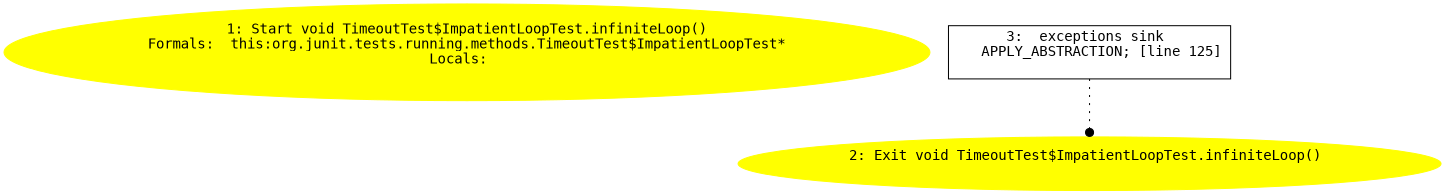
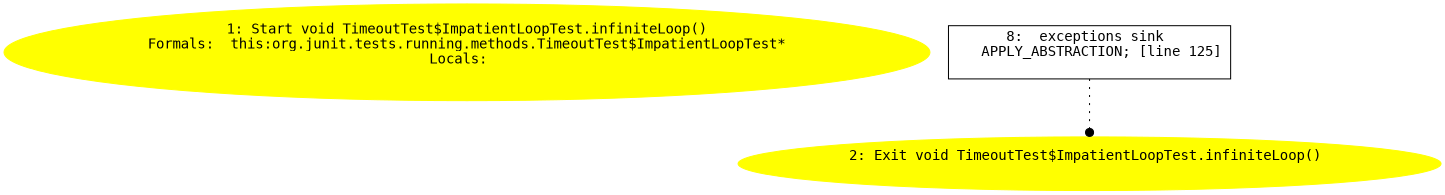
node "3:  exceptions sink APPLY_ABSTRACTION; [line 125]": label "3:  exceptions sink APPLY_ABSTRACTION; [line 125]" -> "8:  exceptions sink APPLY_ABSTRACTION; [line 125]"
